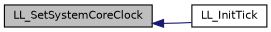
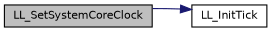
edge "LL_InitTick" -> "LL_SetSystemCoreClock": reversed
